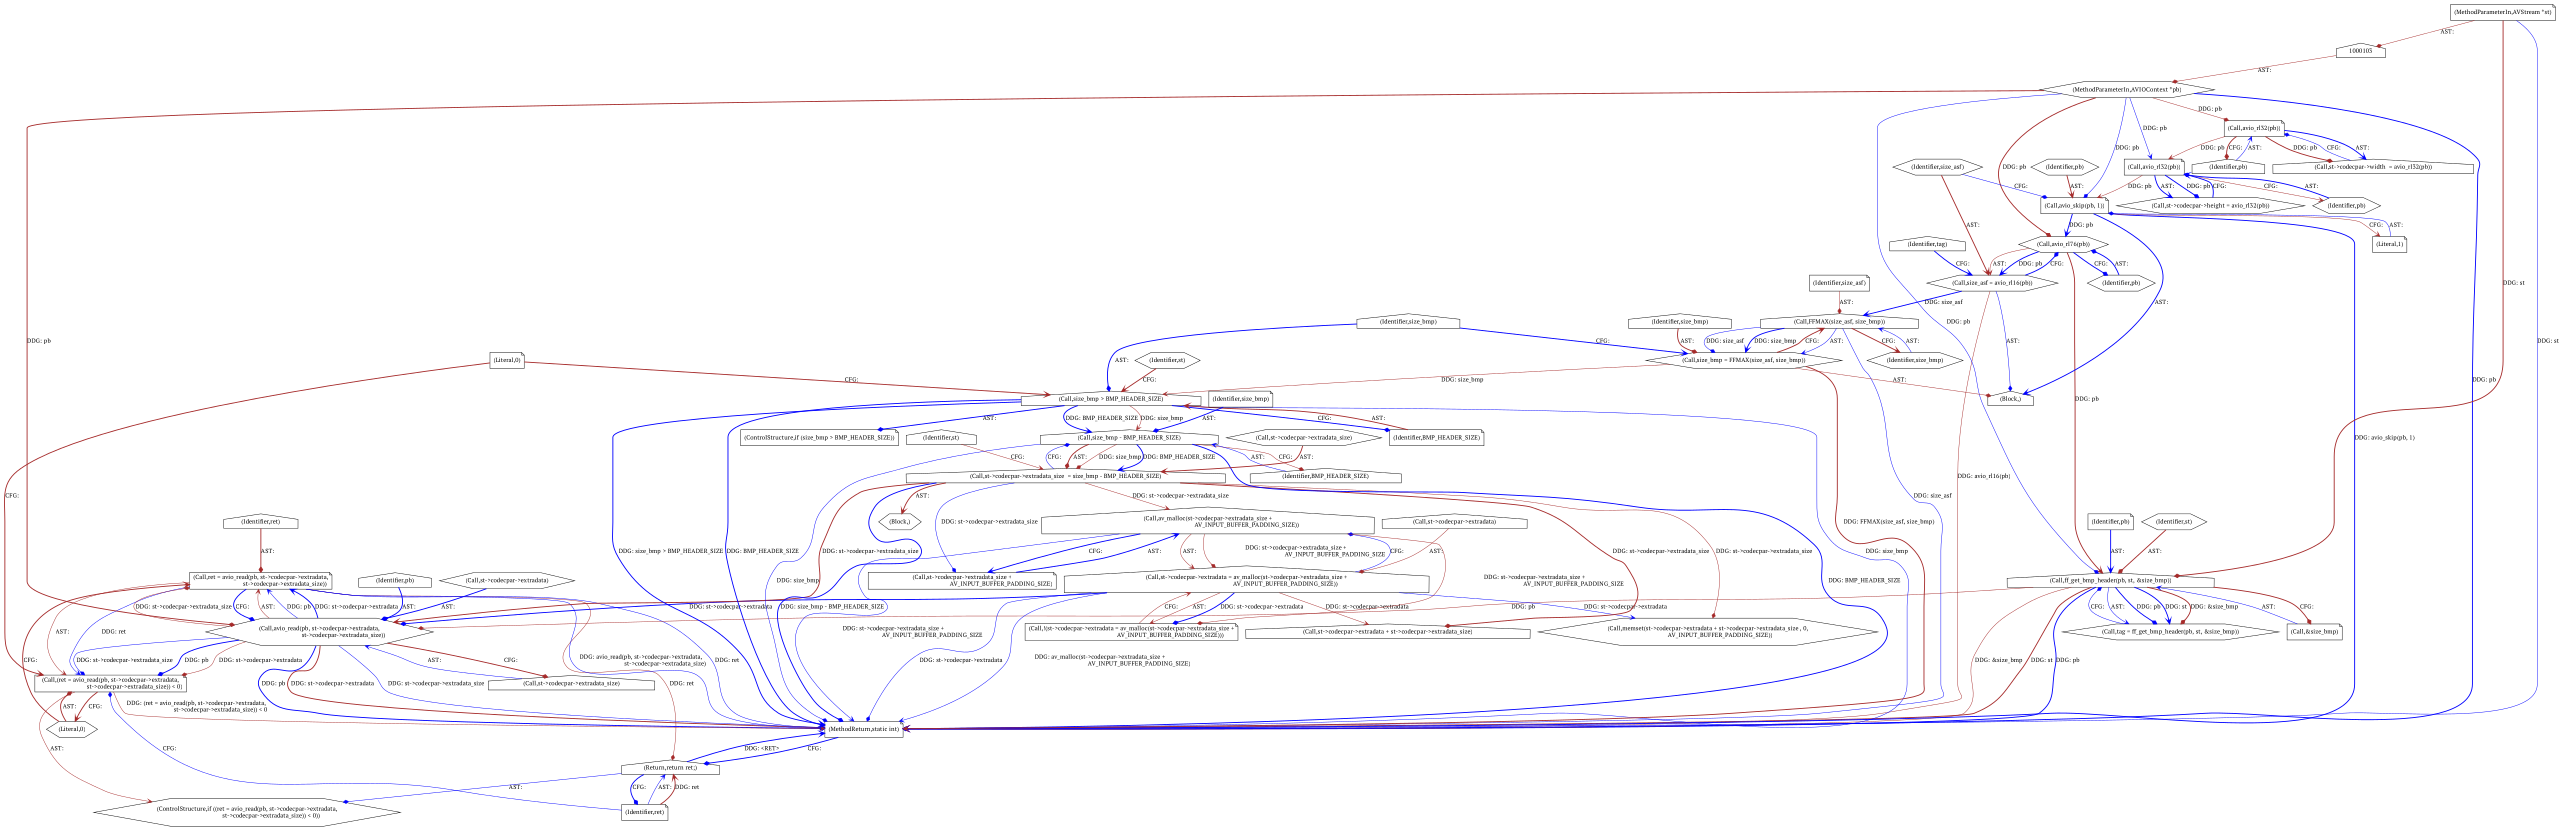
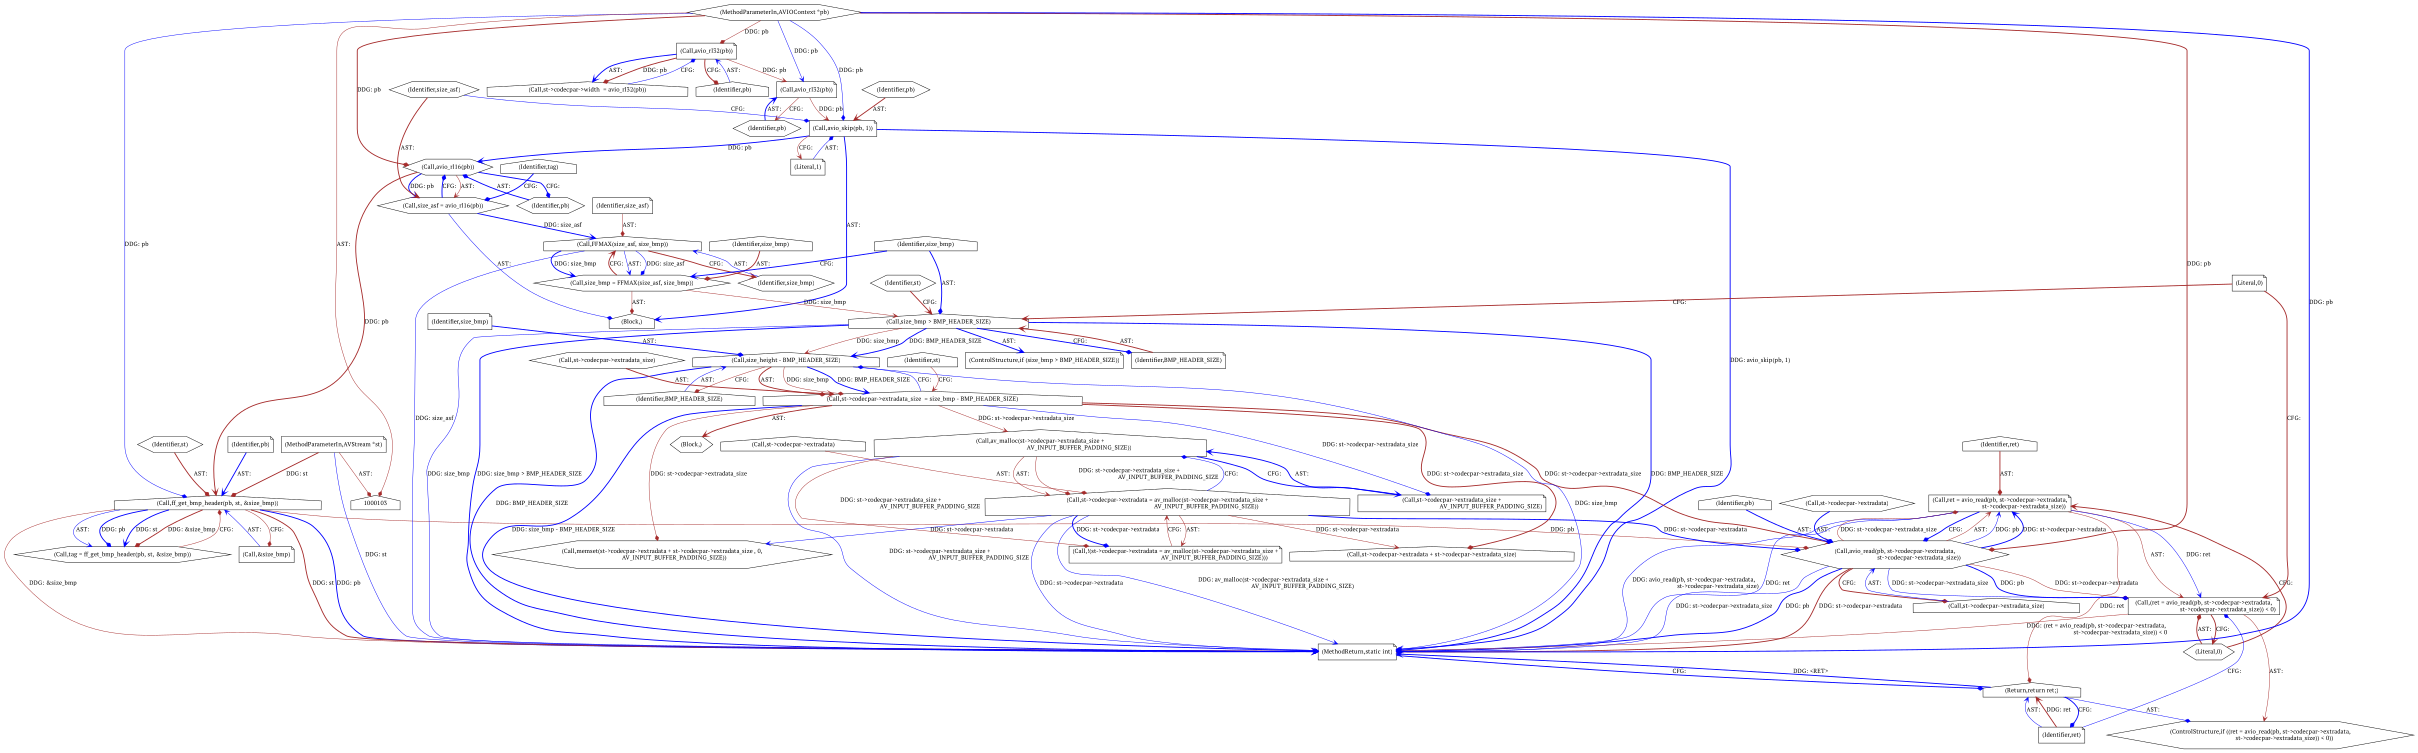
edge "1000103" -> "(MethodParameterIn,AVIOContext *pb)": reversed
node "(Call,st->codecpar->height = avio_rl32(pb))": removed
node "(Call,avio_rl76(pb))": label "(Call,avio_rl76(pb))" -> "(Call,avio_rl16(pb))"
edge "(Identifier,tag)" -> "(Call,size_asf = avio_rl16(pb))": arrowhead vee -> diamond
edge "(Call,size_bmp > BMP_HEADER_SIZE)" -> "(ControlStructure,if (size_bmp > BMP_HEADER_SIZE))": arrowhead diamond -> vee
node "(Call,size_bmp - BMP_HEADER_SIZE)": label "(Call,size_bmp - BMP_HEADER_SIZE)" -> "(Call,size_height - BMP_HEADER_SIZE)"
edge "(Call,ff_get_bmp_header(pb, st, &size_bmp))" -> "(Call,&size_bmp)": style bold -> solid
edge "(Call,tag = ff_get_bmp_header(pb, st, &size_bmp))" -> "(Call,ff_get_bmp_header(pb, st, &size_bmp))": color blue -> brown
edge "(Call,size_bmp = FFMAX(size_asf, size_bmp))" -> "(MethodReturn,static int)": removed, label "DDG: FFMAX(size_asf, size_bmp)"
edge "(Call,size_asf = avio_rl16(pb))" -> "(MethodReturn,static int)": removed, label "DDG: avio_rl16(pb)"
